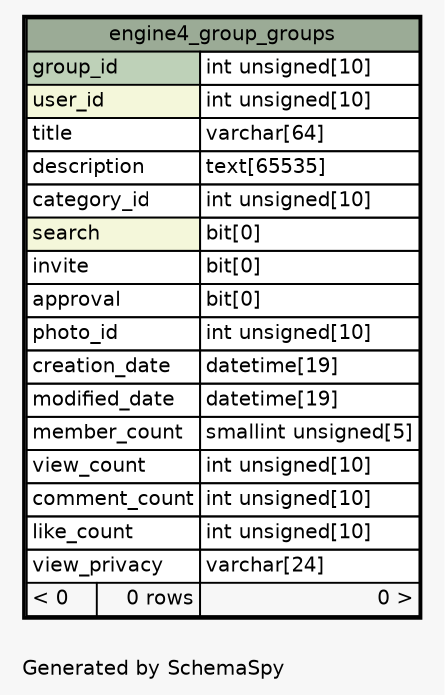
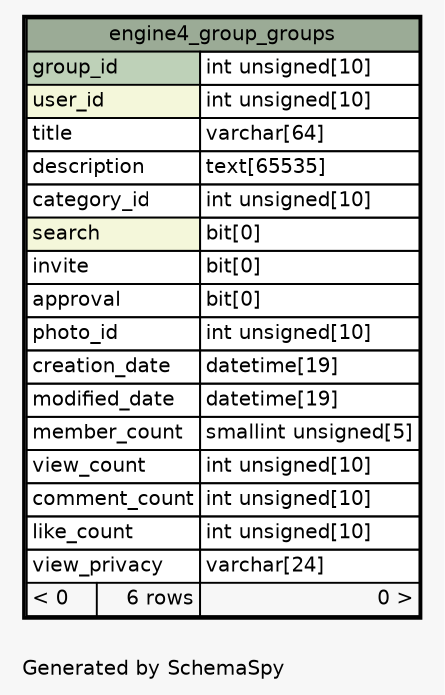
node "engine4_group_groups": text "0 rows" -> "6 rows"
